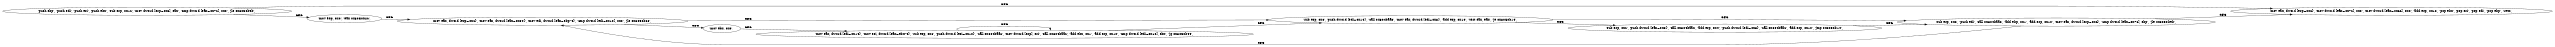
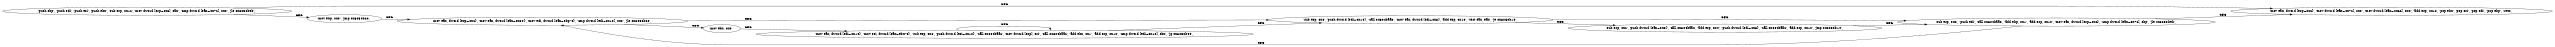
node "'mov ebp, 0x0', 'eax 0x8050b2c',": label "'mov ebp, 0x0', 'eax 0x8050b2c'," -> "'mov ebp, 0x0', 'jmp 0x8050b2c',"
